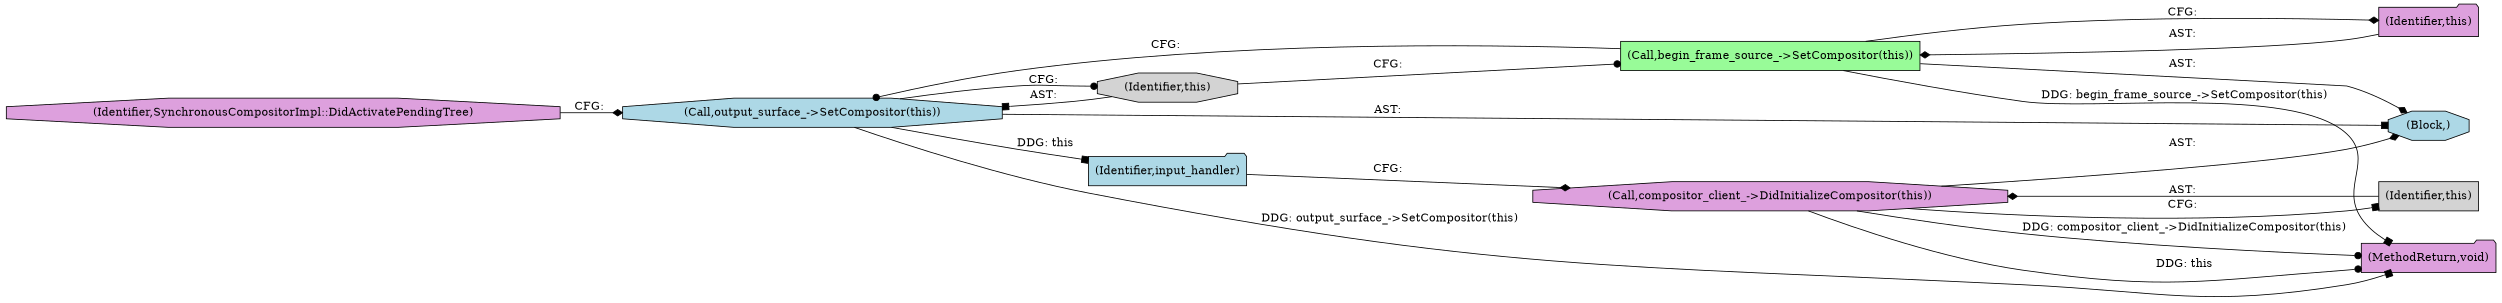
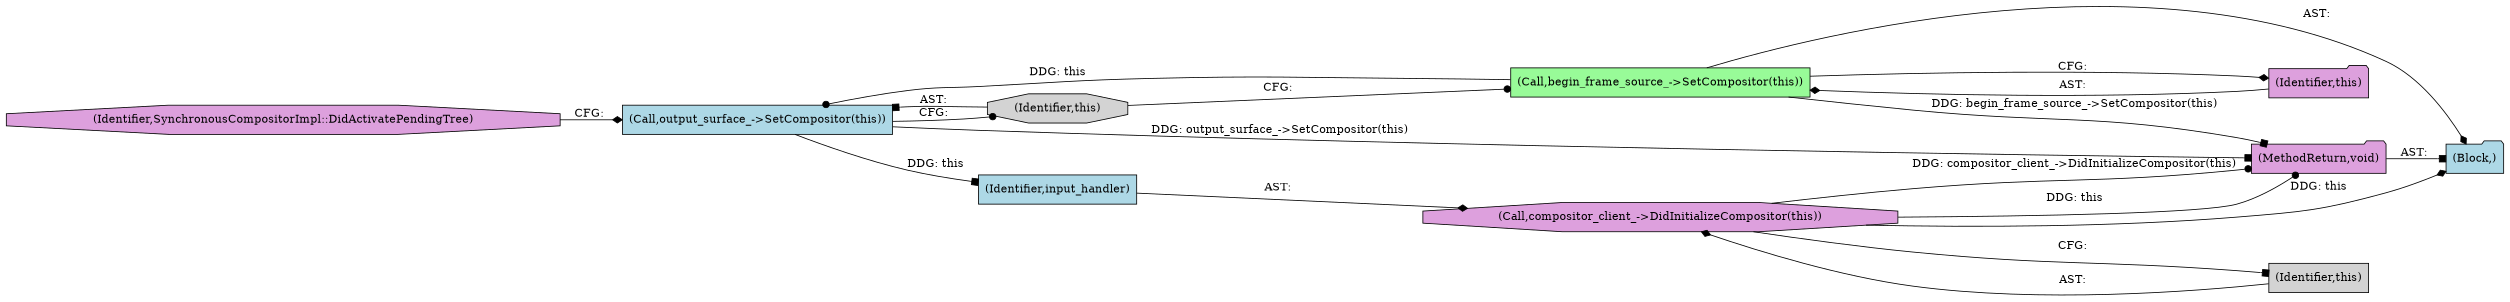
edge "(Call,begin_frame_source_->SetCompositor(this))" -> "(Call,output_surface_->SetCompositor(this))": label "CFG: " -> "DDG: this"
node "(Call,output_surface_->SetCompositor(this))": shape octagon -> box
edge "(Call,output_surface_->SetCompositor(this))" -> "(Block,)": now "(MethodReturn,void)" -> "(Block,)"
node "(Block,)": shape octagon -> folder
edge "(Call,compositor_client_->DidInitializeCompositor(this))" -> "(Block,)": label "AST: " -> "DDG: this"
edge "(Identifier,input_handler)" -> "(Call,compositor_client_->DidInitializeCompositor(this))": label "CFG: " -> "AST: "
node "(Identifier,input_handler)": shape folder -> box
